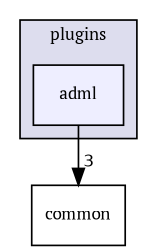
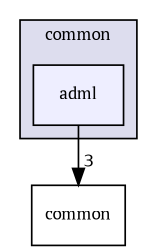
cluster "plugins": label "plugins" -> "common"
